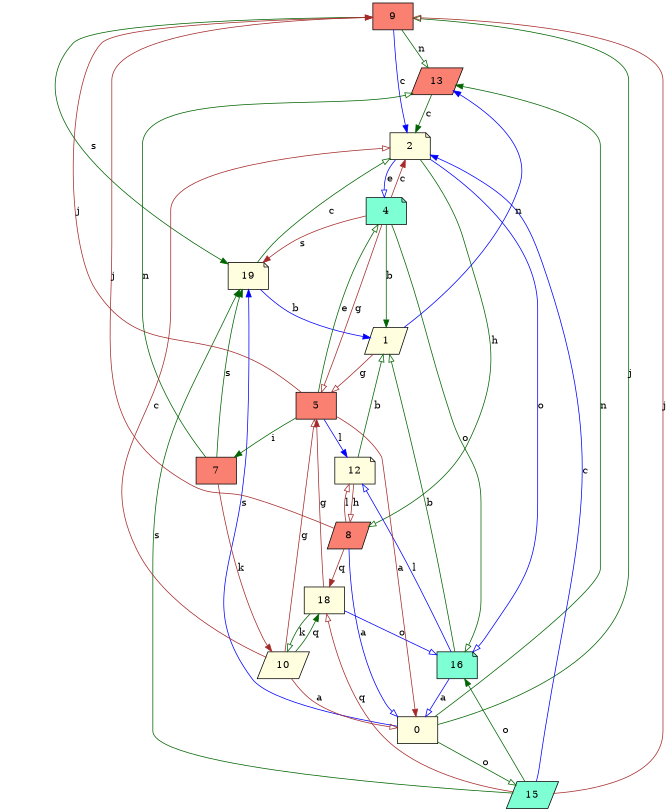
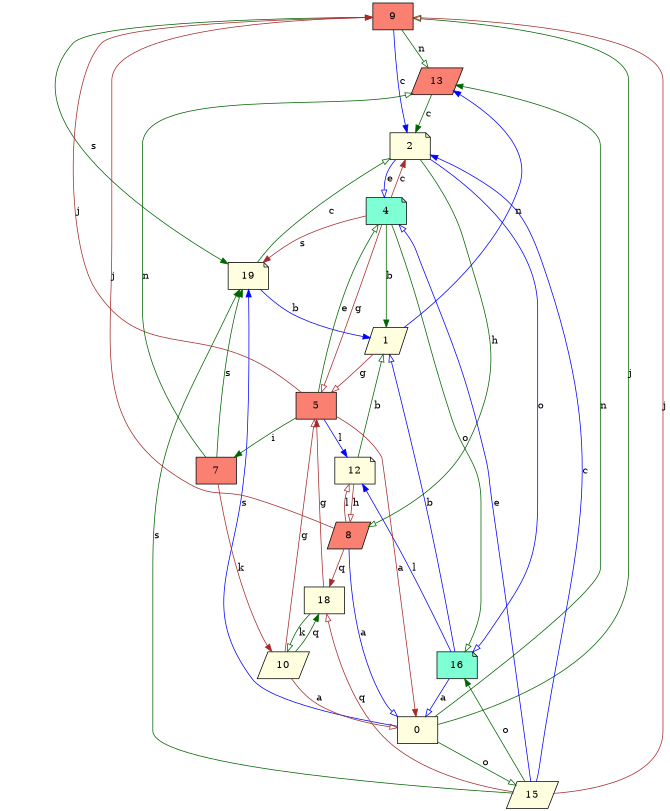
edge "10" -> "2": removed, label "c"
edge "15" -> "4": added, label "e"
edge "16" -> "1": color darkgreen -> blue
edge "16" -> "12": arrowhead onormal -> normal
edge "18" -> "16": removed, label "o"
node "15": fillcolor aquamarine -> lightyellow
